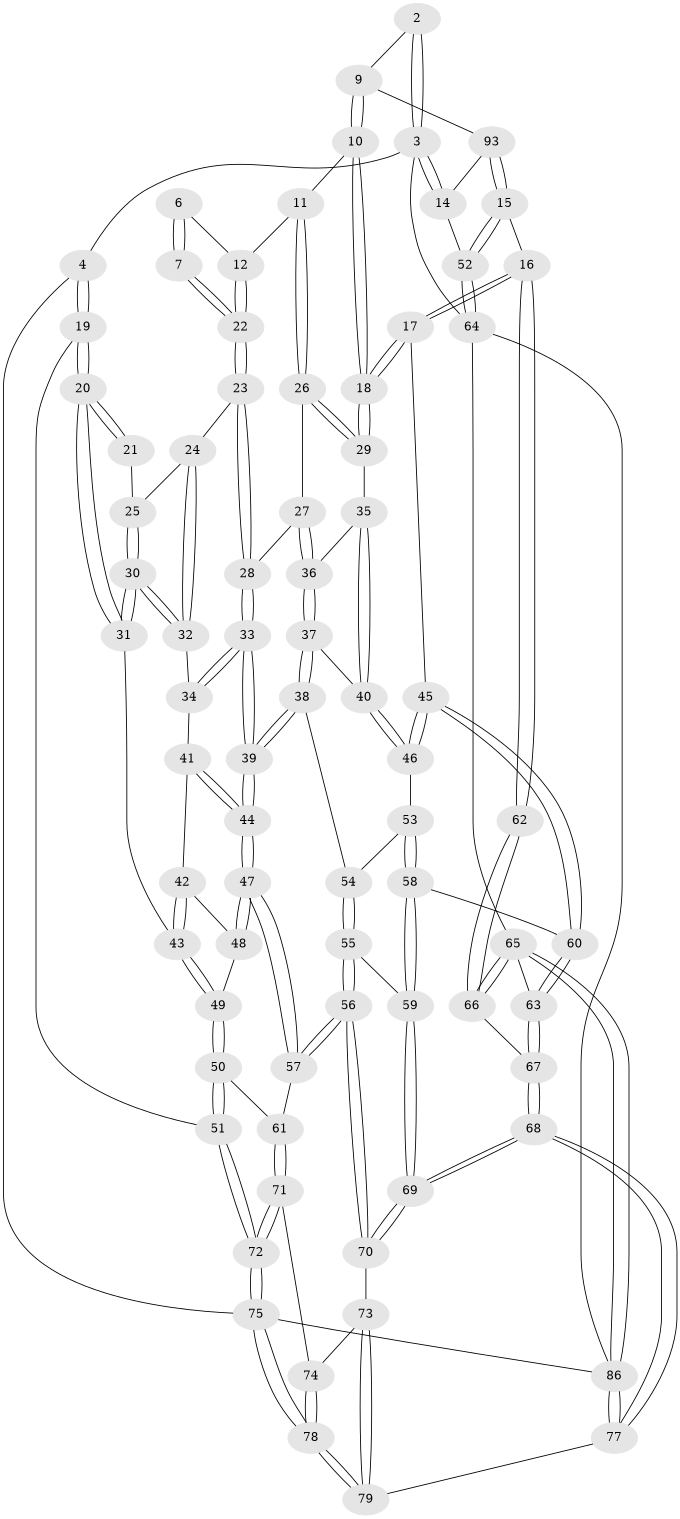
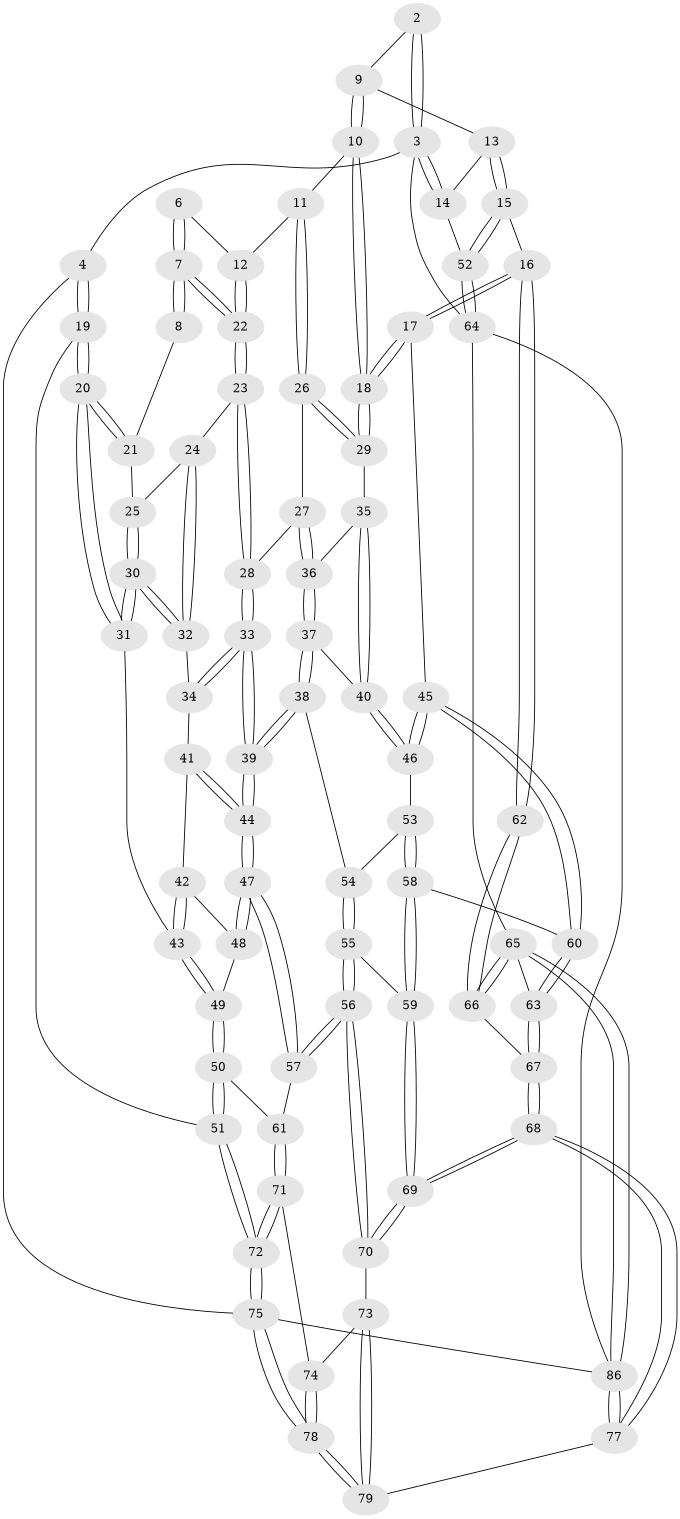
node "93": label "93" -> "13"
node "8": added
